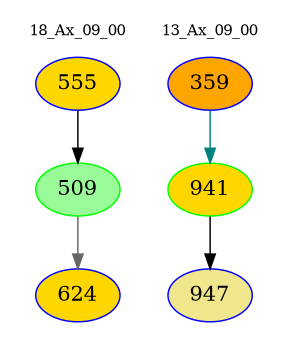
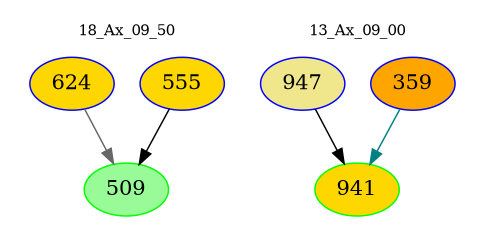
cluster "18_Ax_09_00": label "18_Ax_09_00" -> "18_Ax_09_50"
edge "509" -> "624": reversed
edge "941" -> "947": reversed
